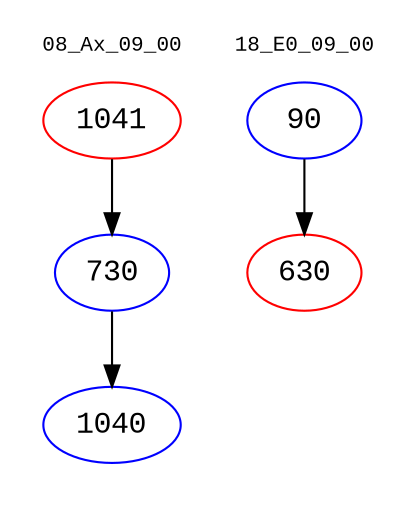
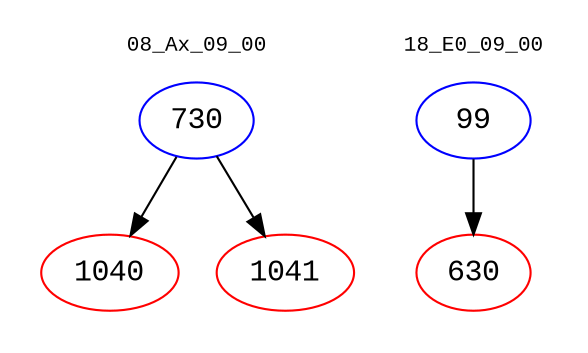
node "90": label "90" -> "99"
edge "1041" -> "730": reversed
node "1040": color blue -> red
